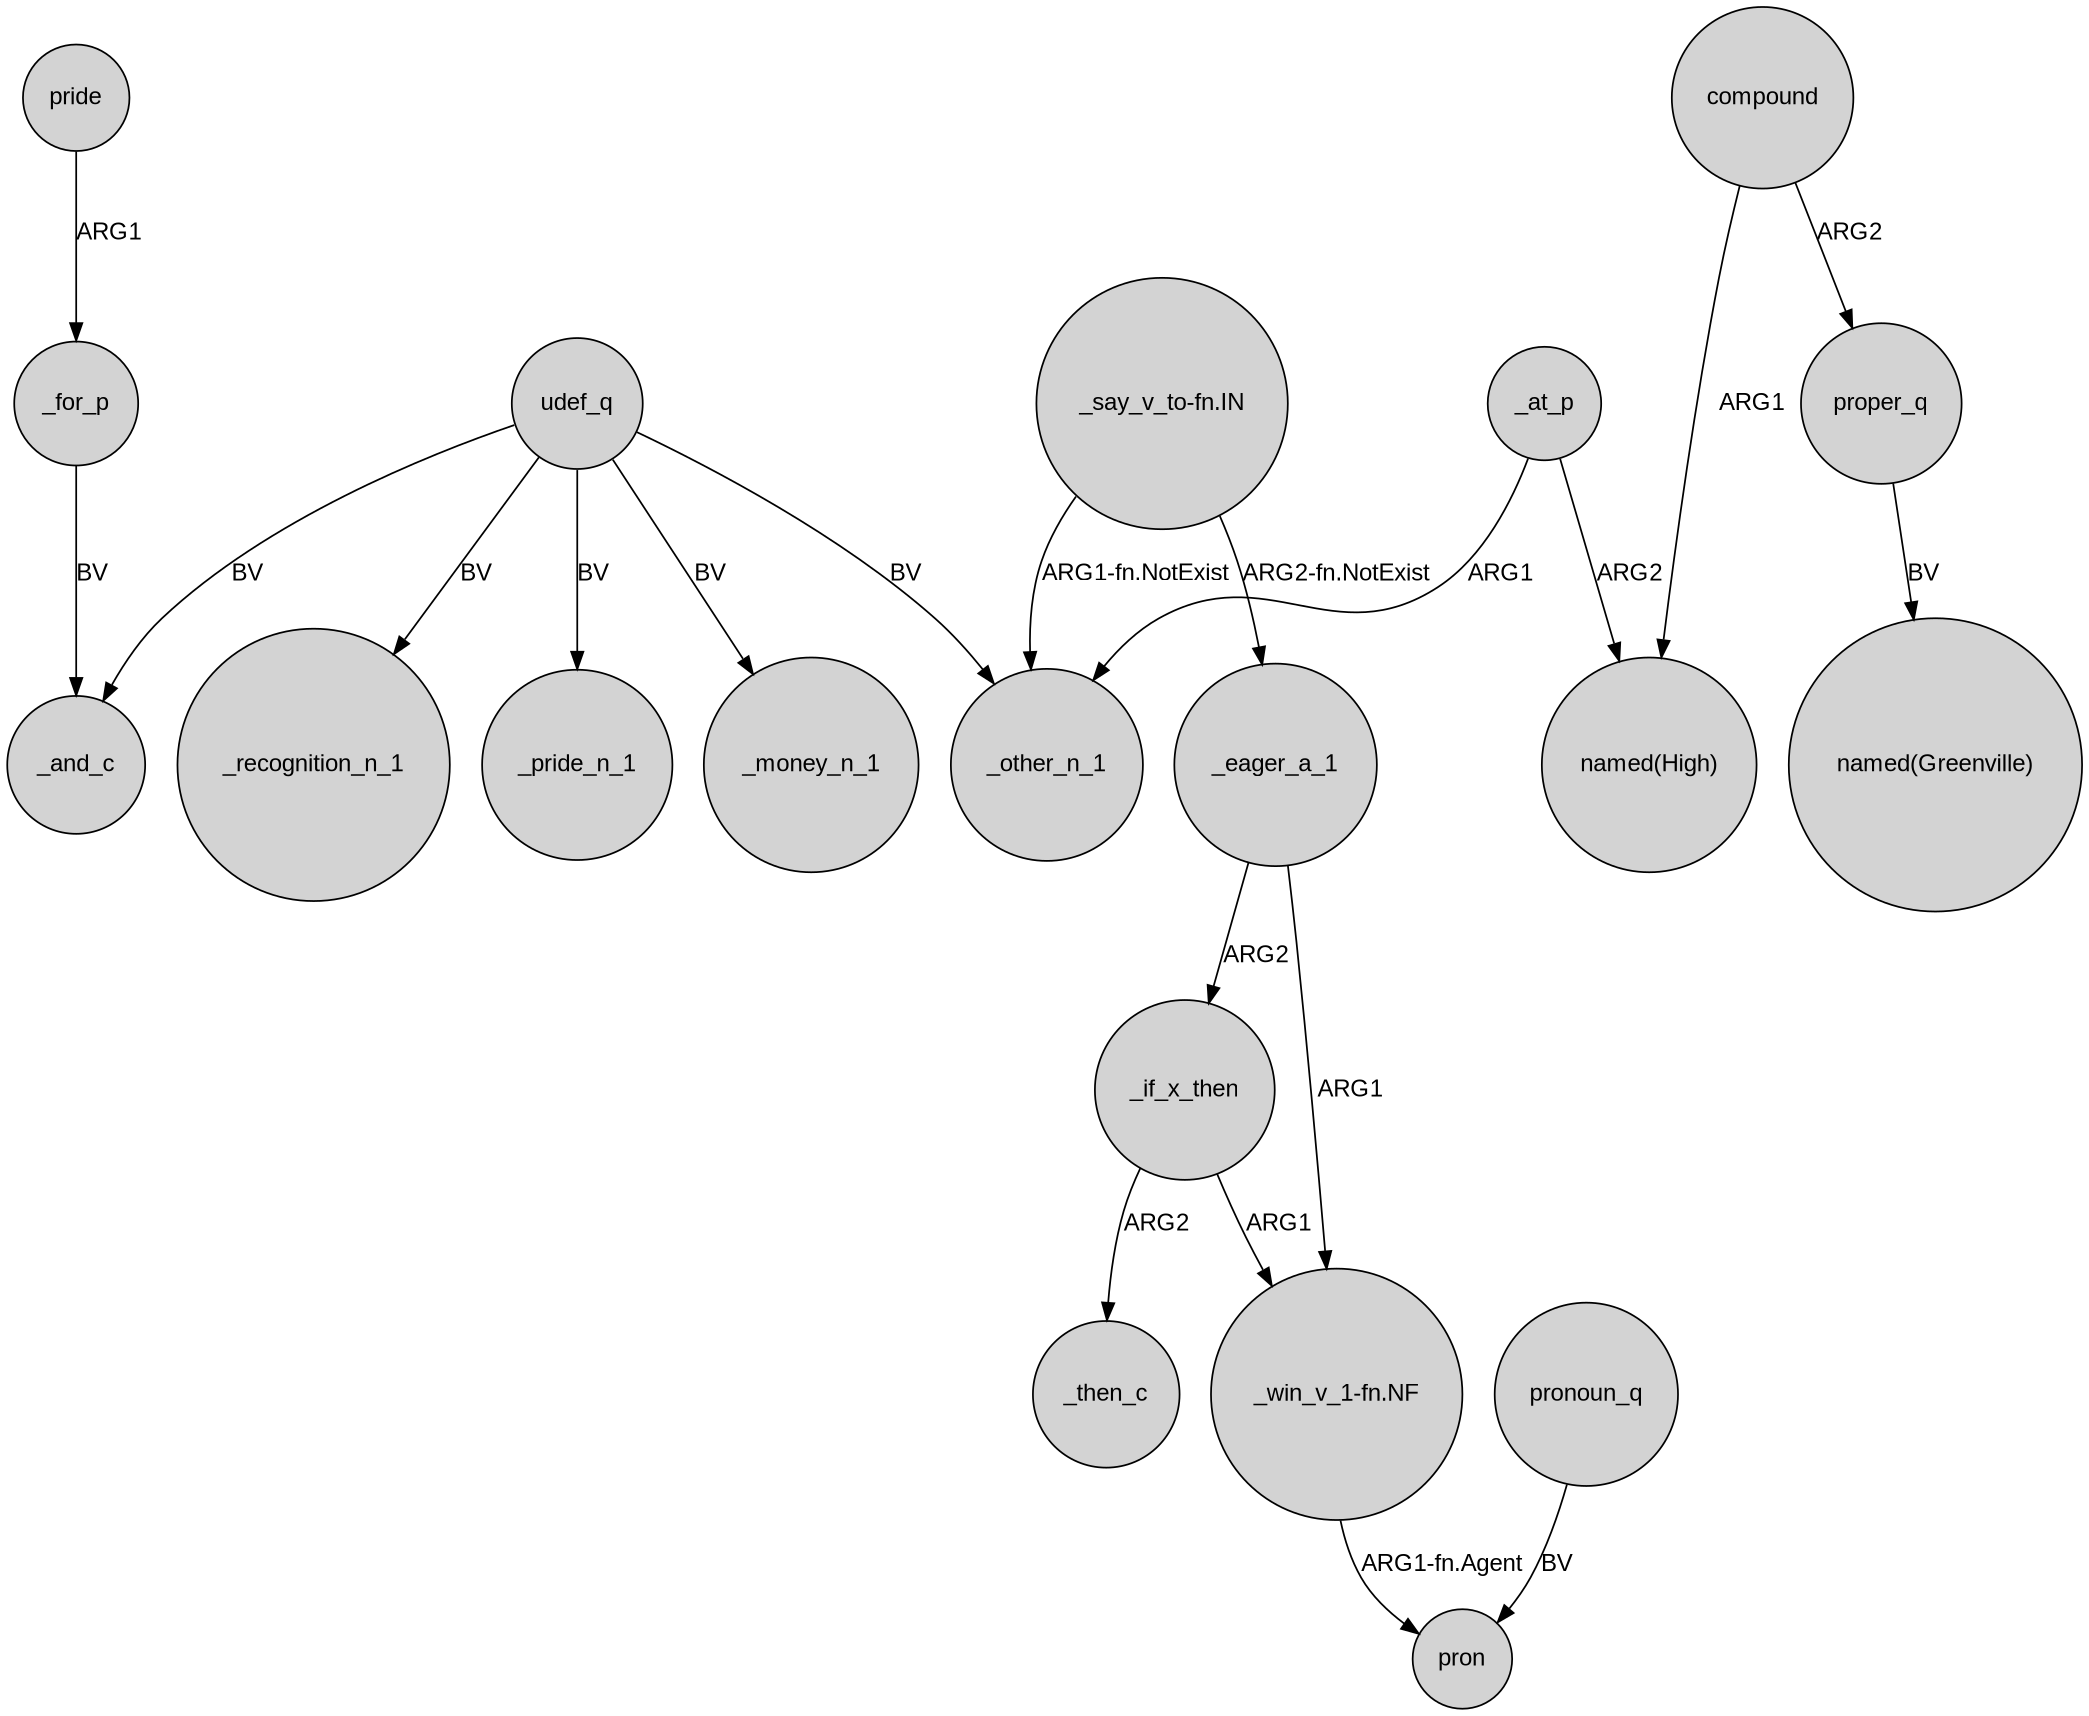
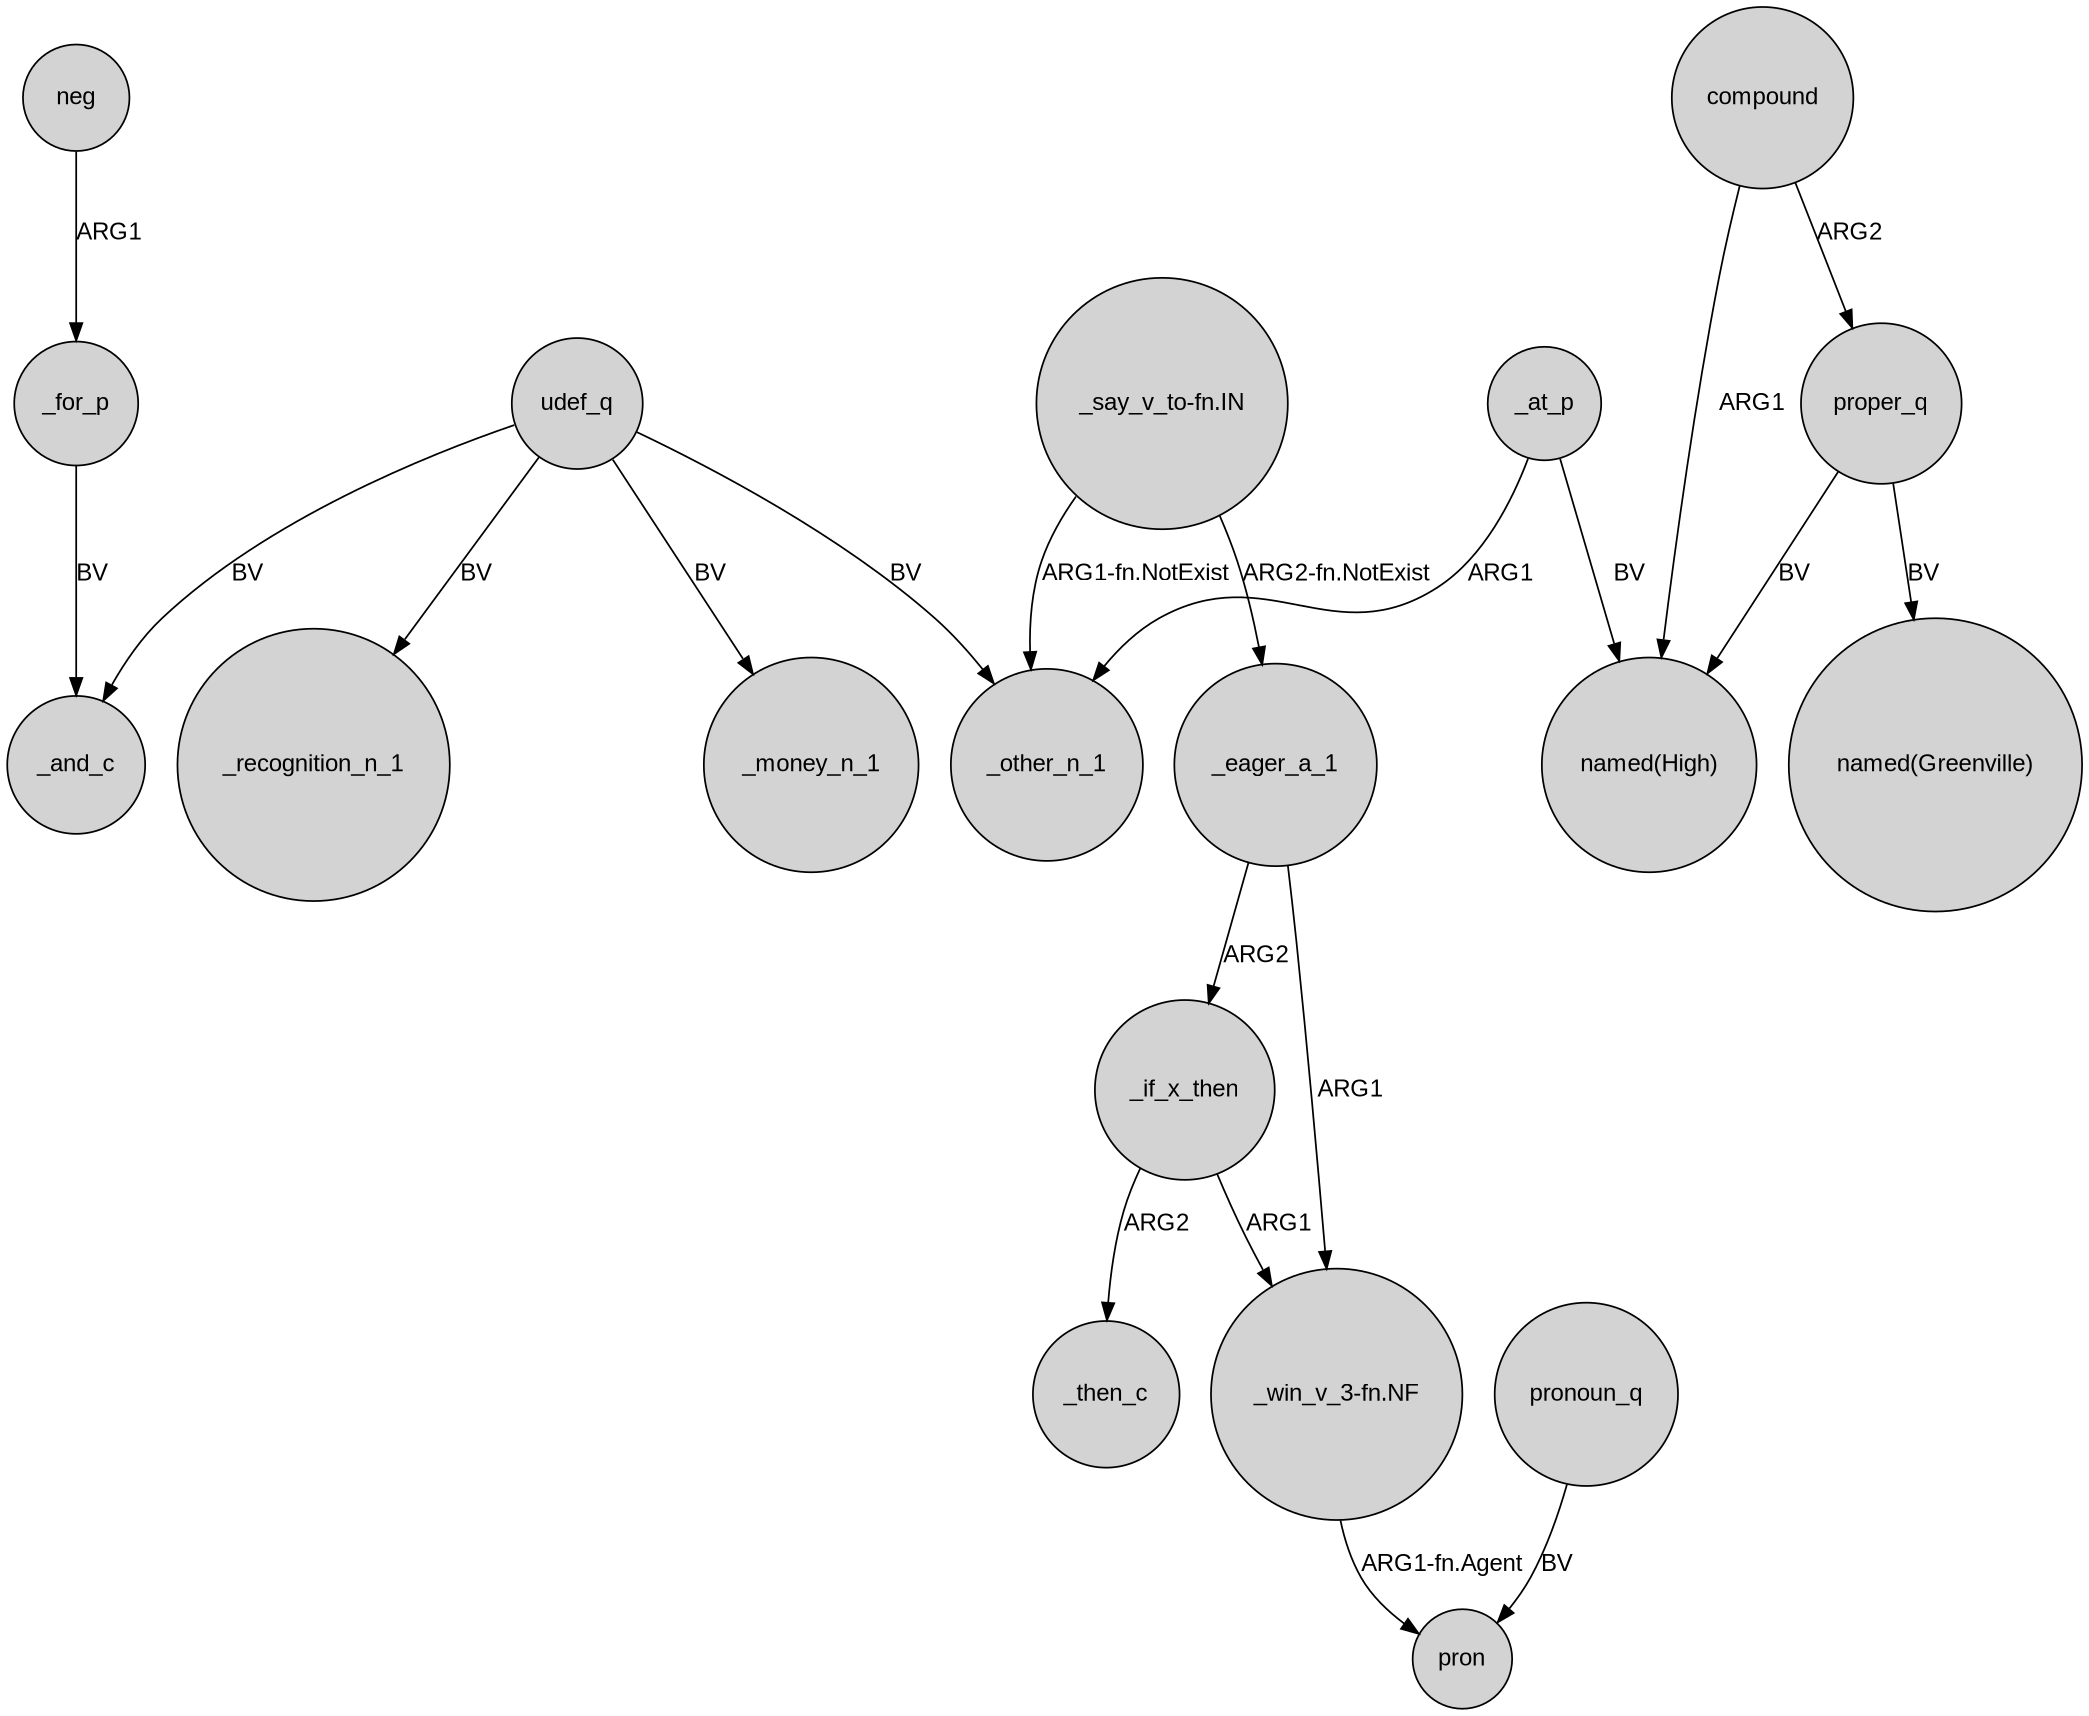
node "pride": label "pride" -> "neg"
edge "proper_q" -> "named(High)": added, label "BV"
edge "_at_p" -> "named(High)": label "ARG2" -> "BV"
node "_pride_n_1": removed
node "_win_v_1-fn.NF": label "_win_v_1-fn.NF" -> "_win_v_3-fn.NF"
